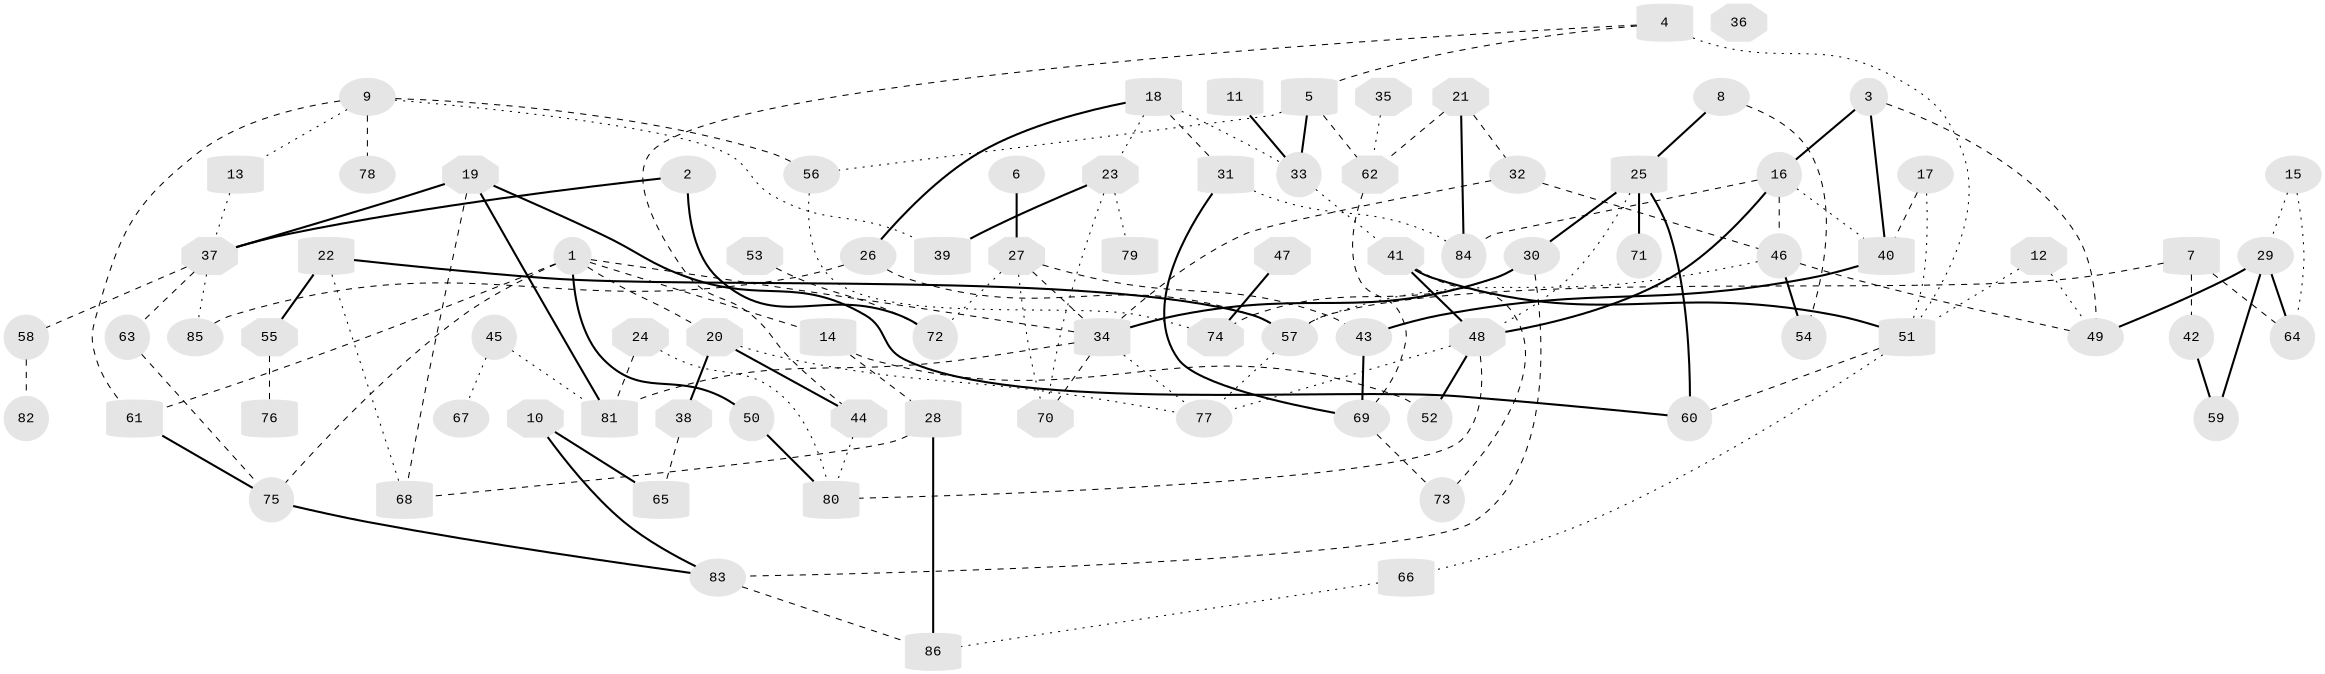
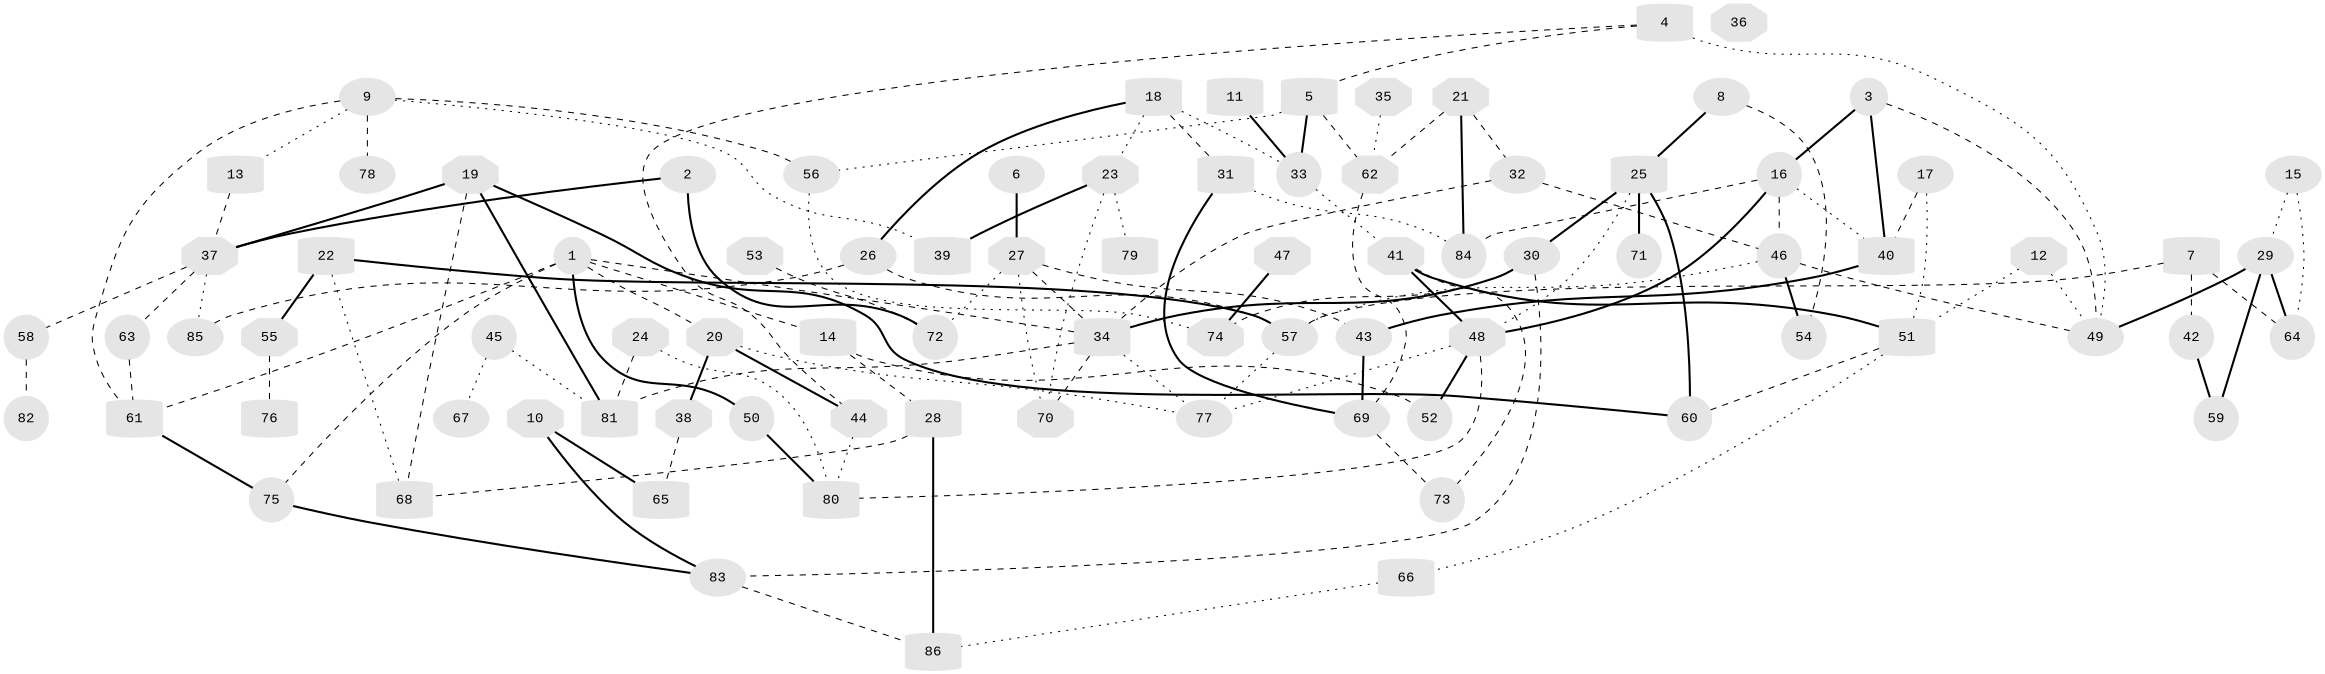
edge "4" -- "51": now "4" -- "49"
edge "13" -- "37": style dotted -> dashed
edge "63" -- "75": now "63" -- "61"
